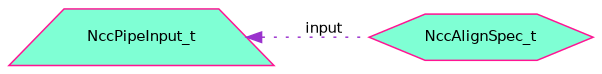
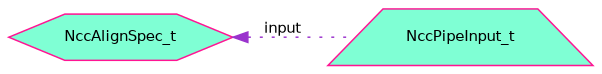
edge "NccAlignSpec_t" -> "NccPipeInput_t": reversed
